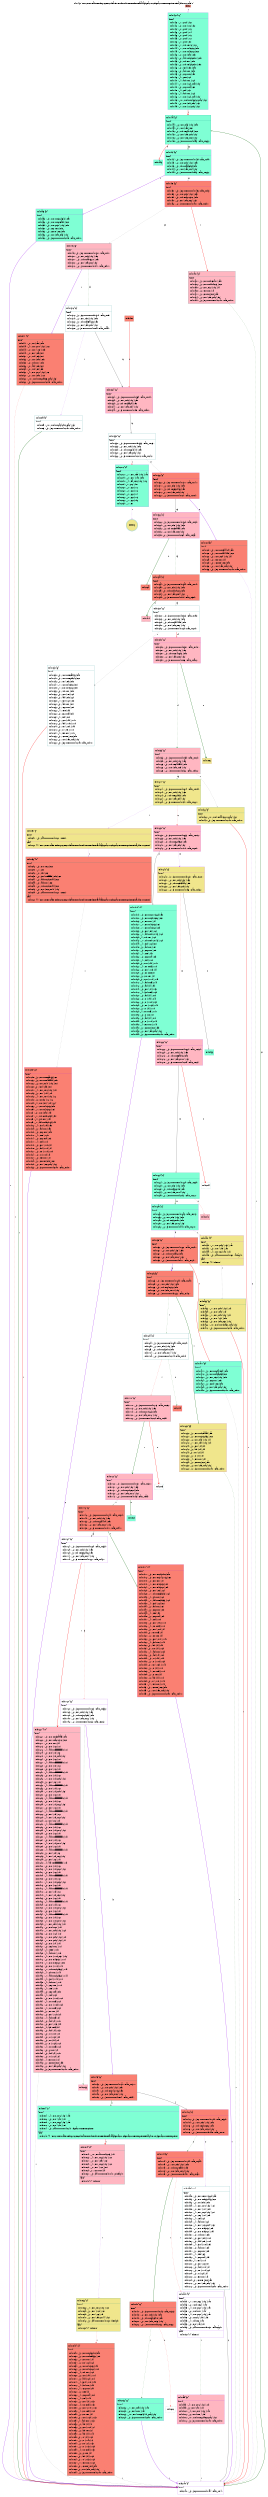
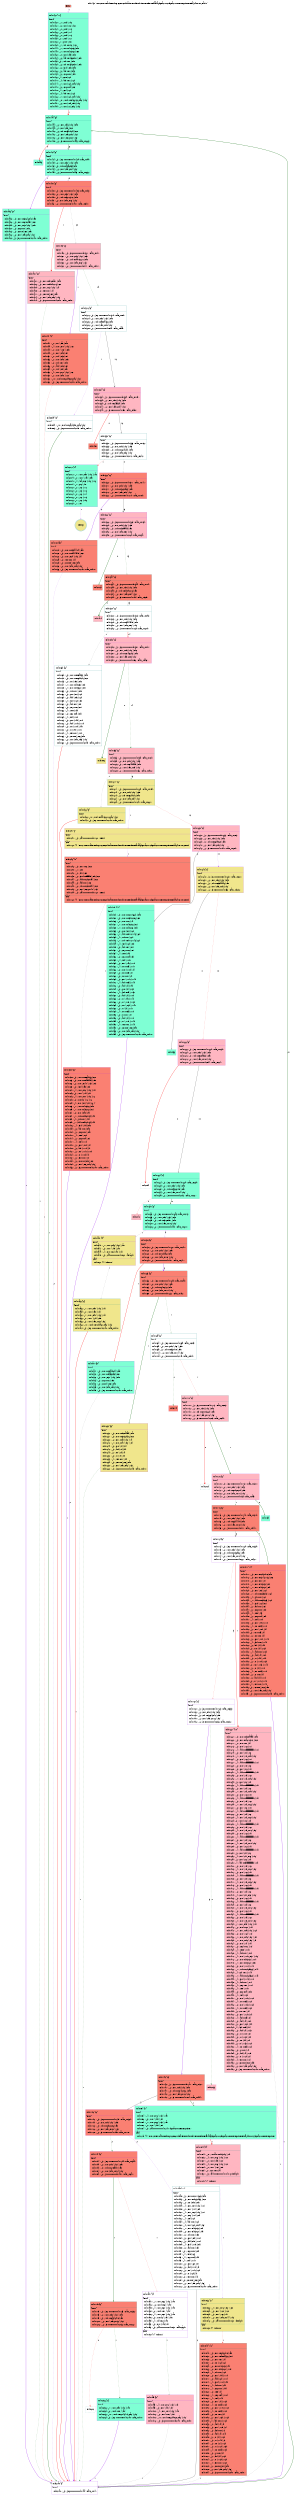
edge "0x401fe0" -> "0x401534 [28]": reversed
